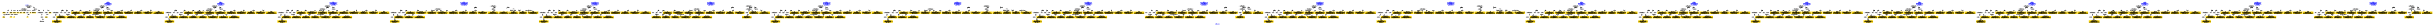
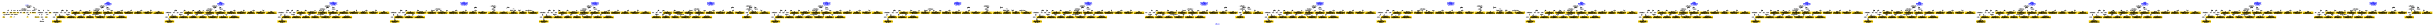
node "creditLine": fillcolor gold -> lightgray
node "artist": fillcolor gold -> lightgray
node "relatedArtworksTitle": added
